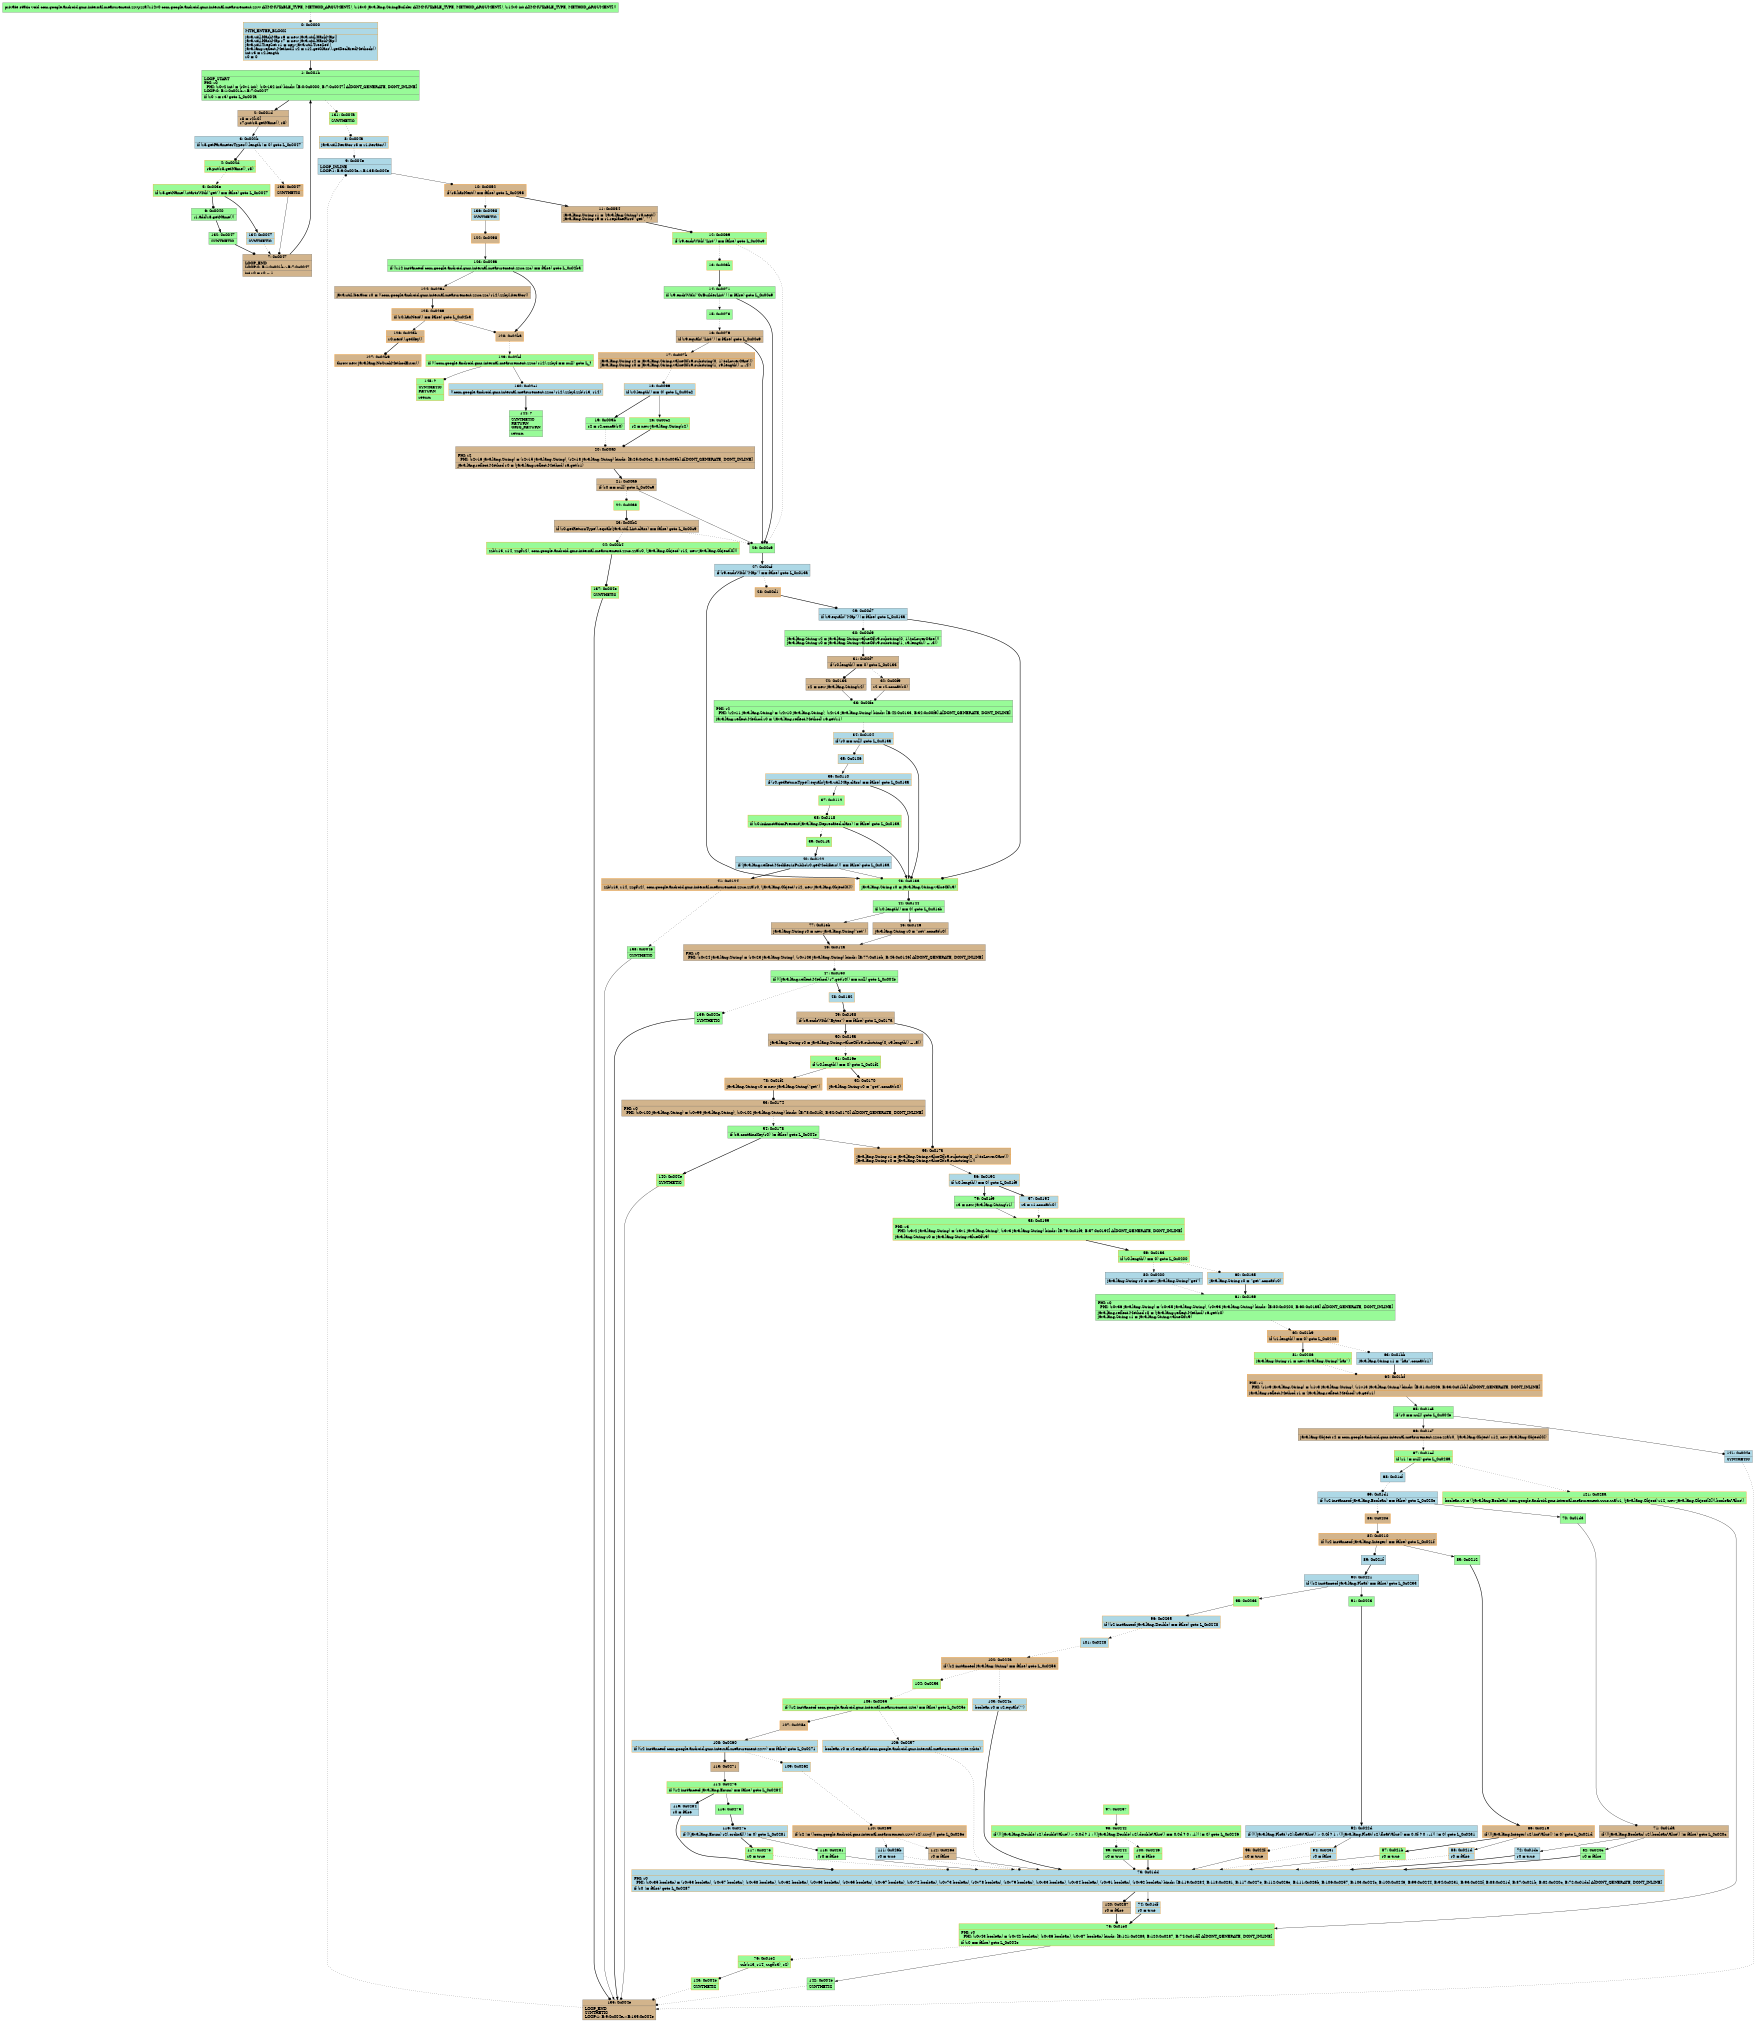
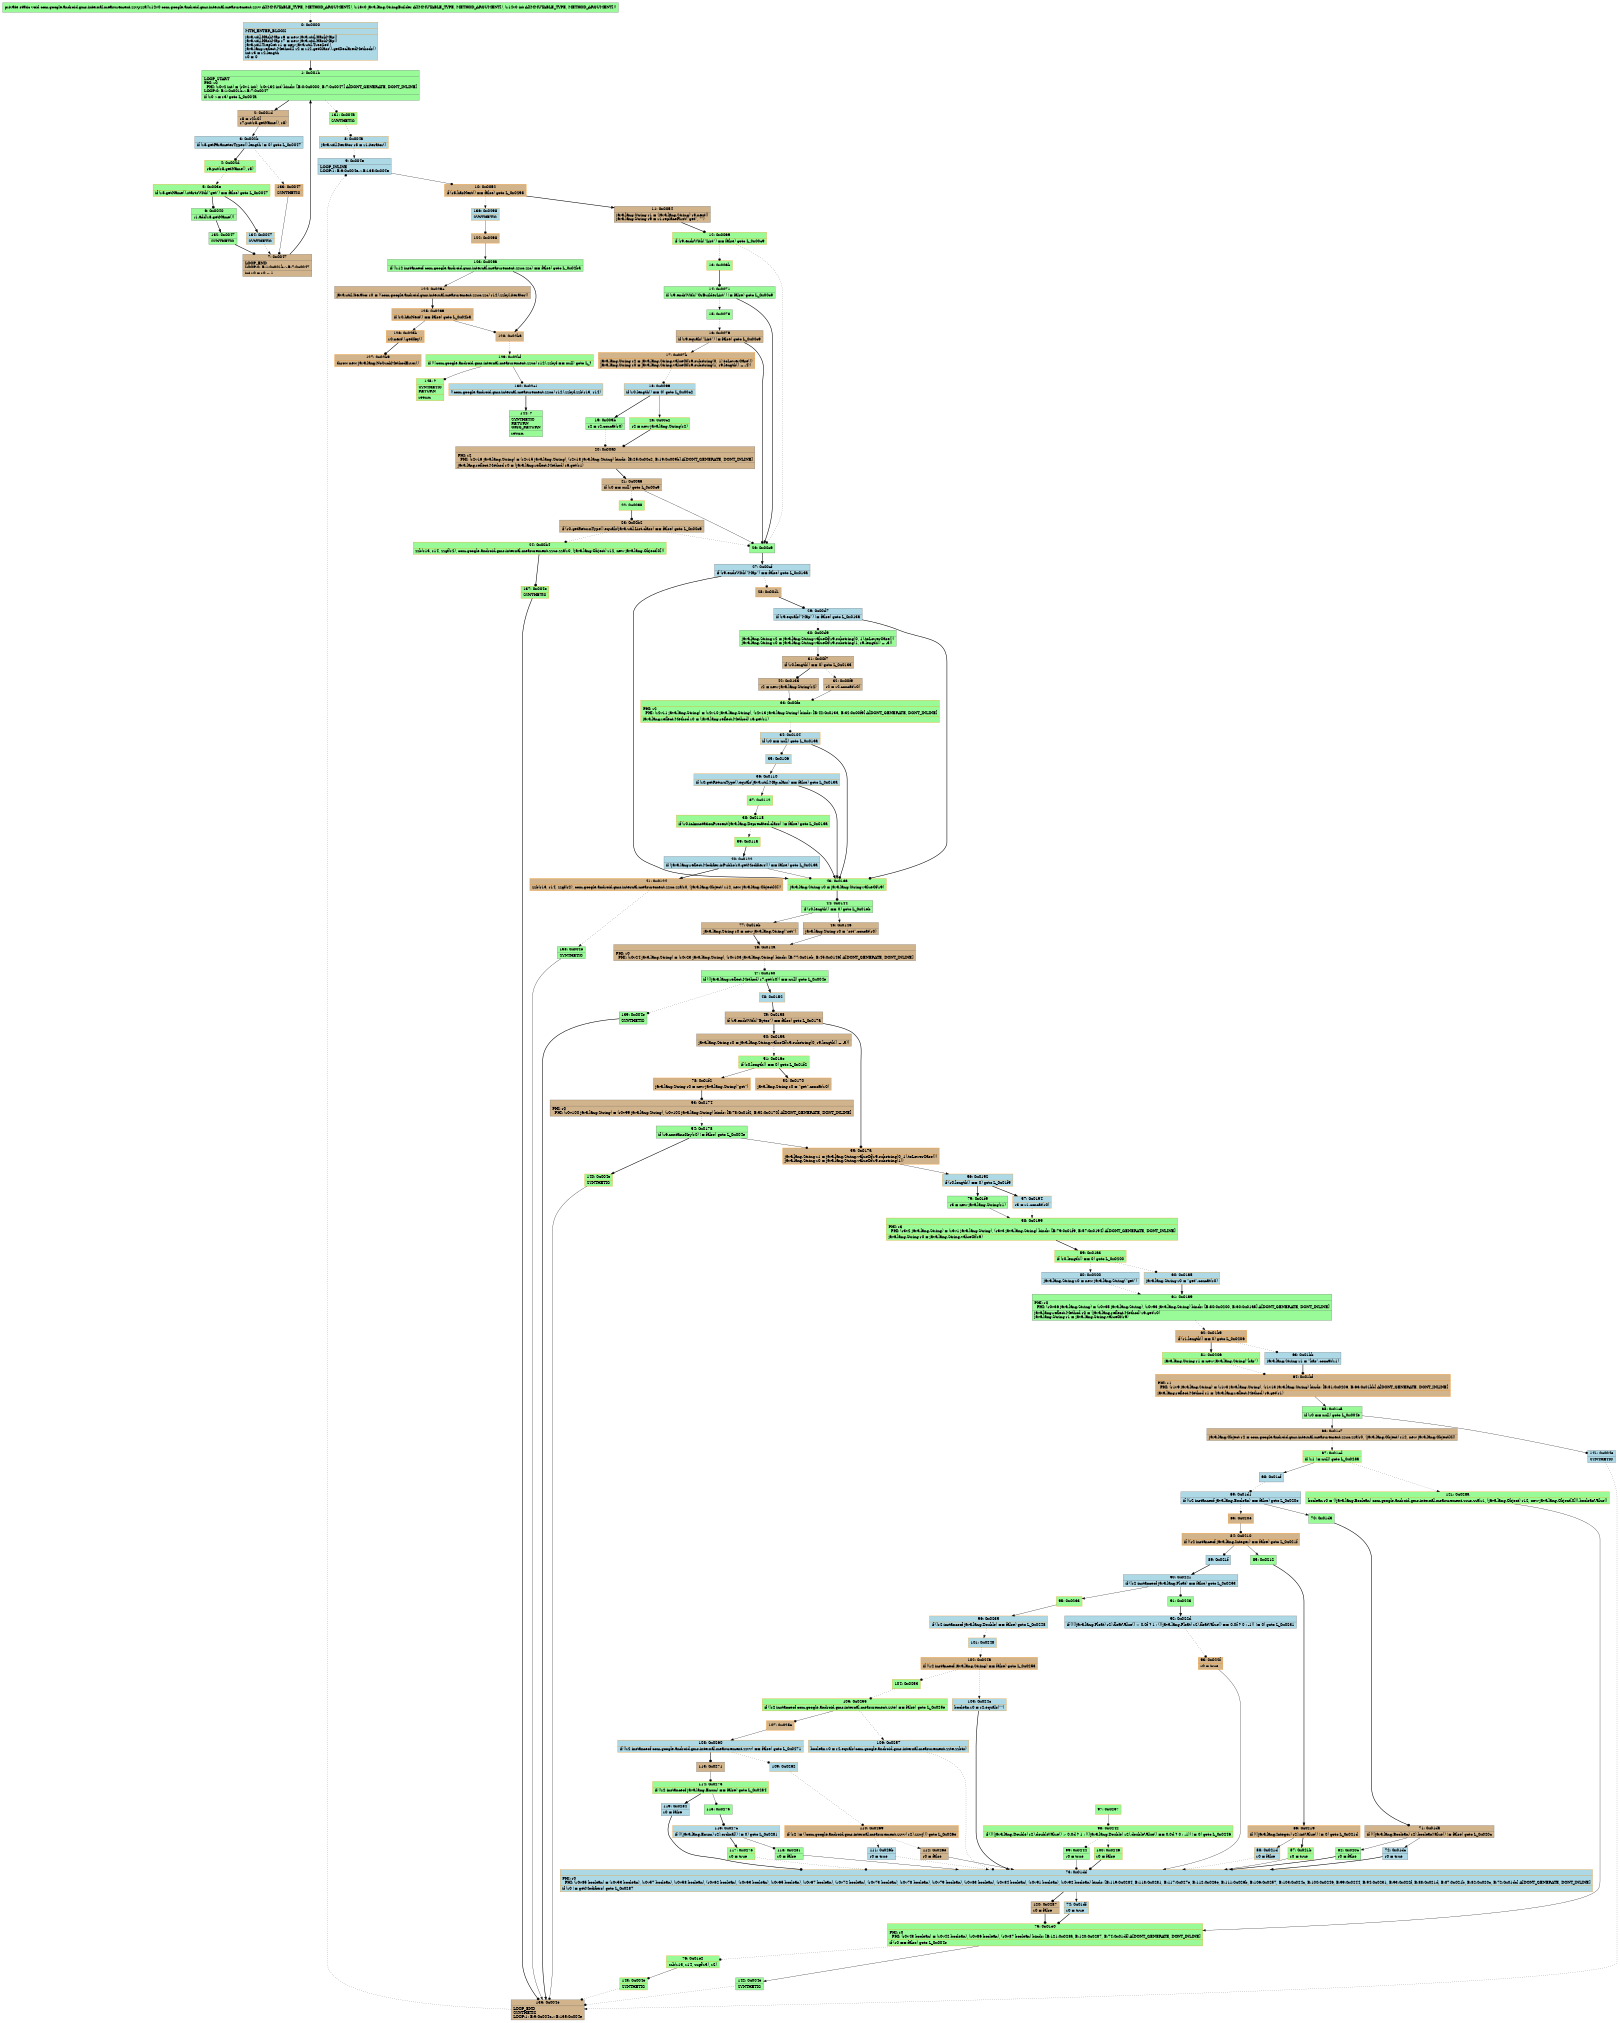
node "33: 0x00fe": color gray40 -> darkorange
edge "70: 0x01d3" -> "71: 0x01da": style solid -> bold
node "94: 0x0231": removed
node "73: 0x01dd": text "if (r0 != false) goto L_0x0287" -> "if (r0 != getModifiers) goto L_0x0287"
edge "74: 0x01df" -> "75: 0x01e0": arrowhead normal -> dot
